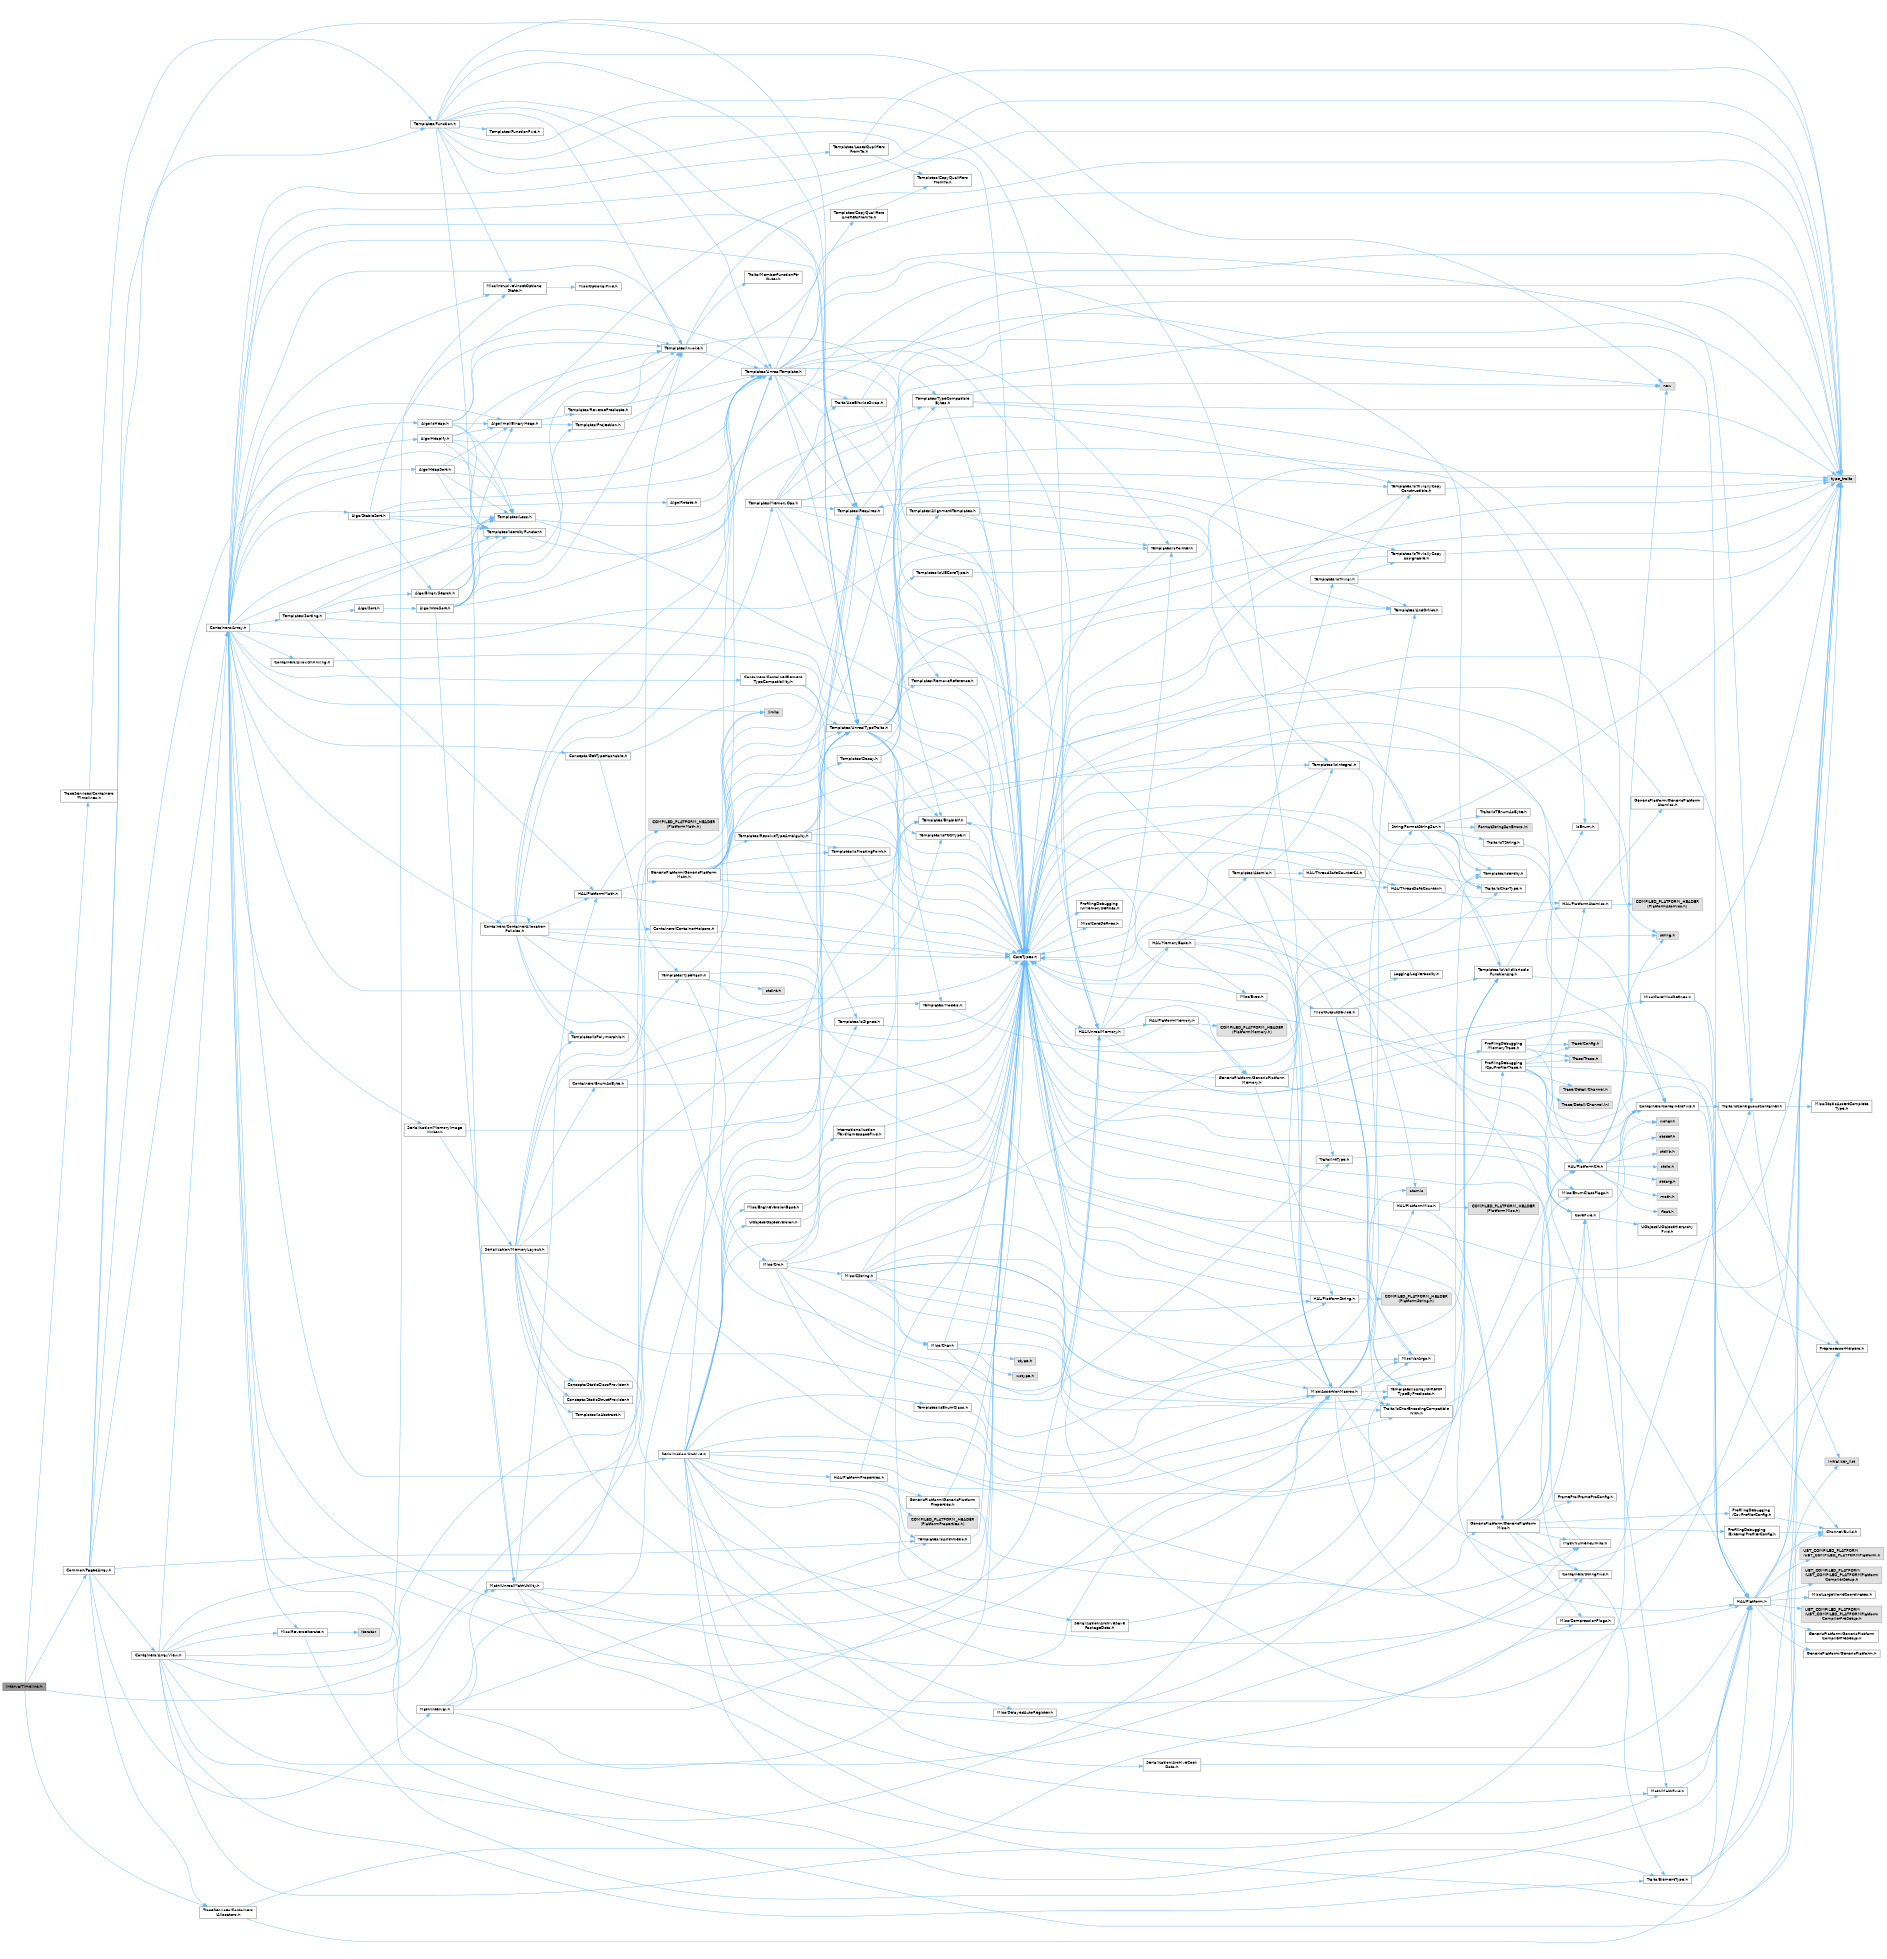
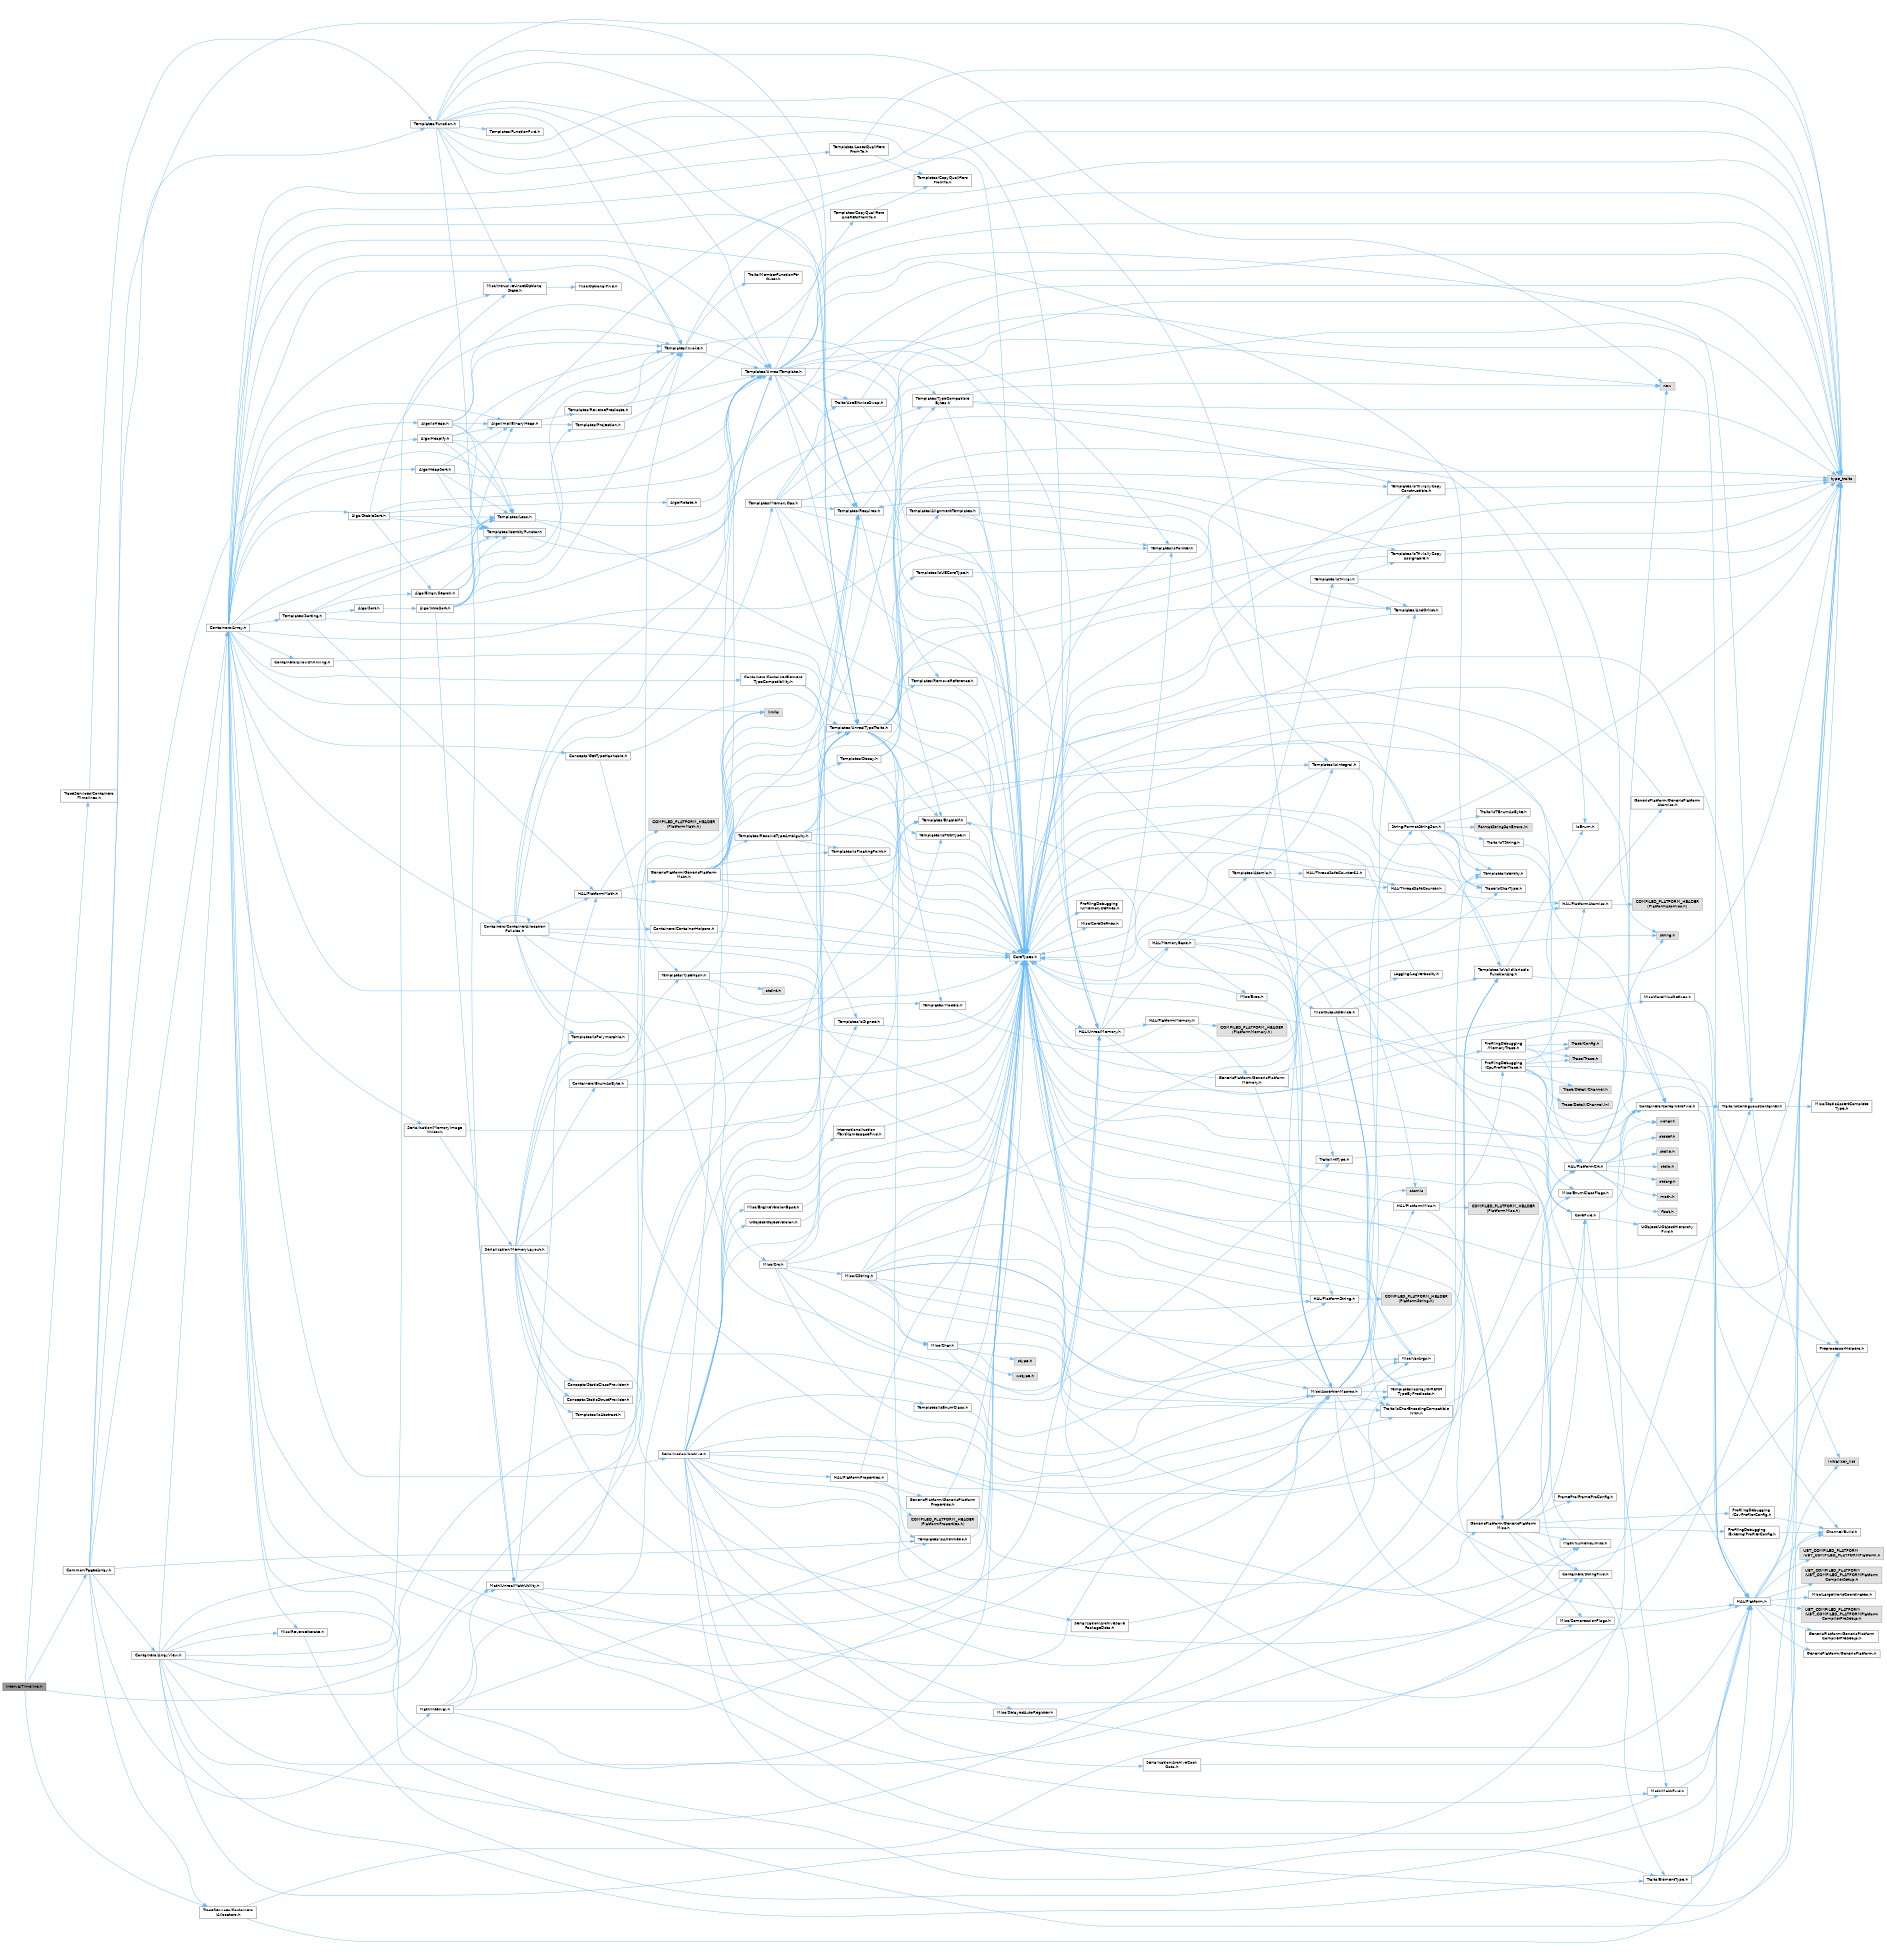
edge "Templates/UnrealTemplate.h" -> "type_traits": added
edge "Containers/Array.h" -> "Templates/UnrealTemplate.h": added
node "Traits/IsCharType.h": label "Traits/IsCharType.h" -> "Trace/IsCharType.h"
edge "HAL/UnrealMemory.h" -> "GenericPlatform/GenericPlatform Memory.h": removed
node "iterator": removed
